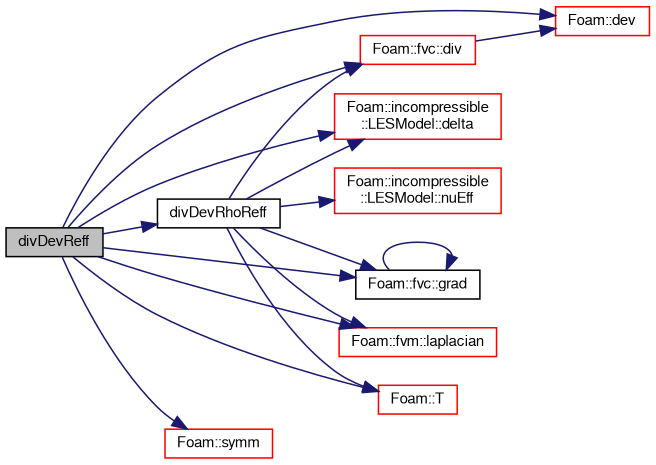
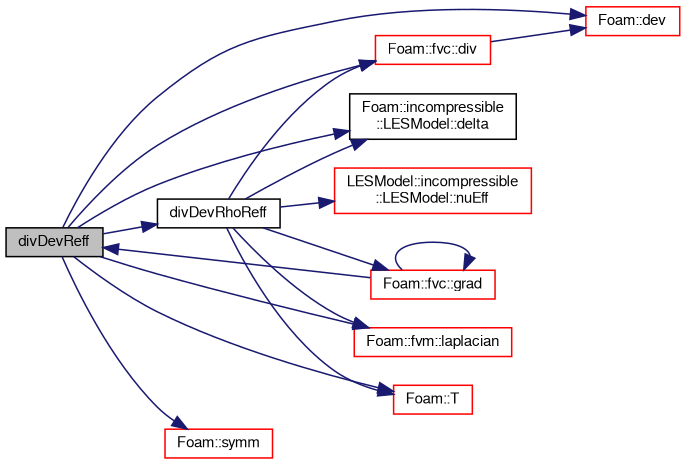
node "Foam::incompressible ::LESModel::delta": color red -> black
node "Foam::incompressible ::LESModel::nuEff": label "Foam::incompressible ::LESModel::nuEff" -> "LESModel::incompressible ::LESModel::nuEff"
edge "divDevReff" -> "Foam::fvc::grad": reversed
node "Foam::fvc::grad": color black -> red
